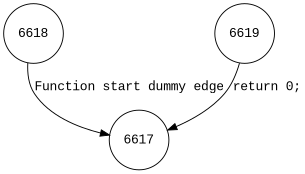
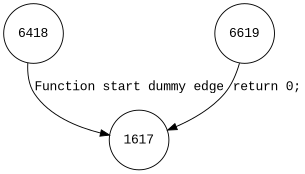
node "6618": label "6618" -> "6418"
node "6617": label "6617" -> "1617"
